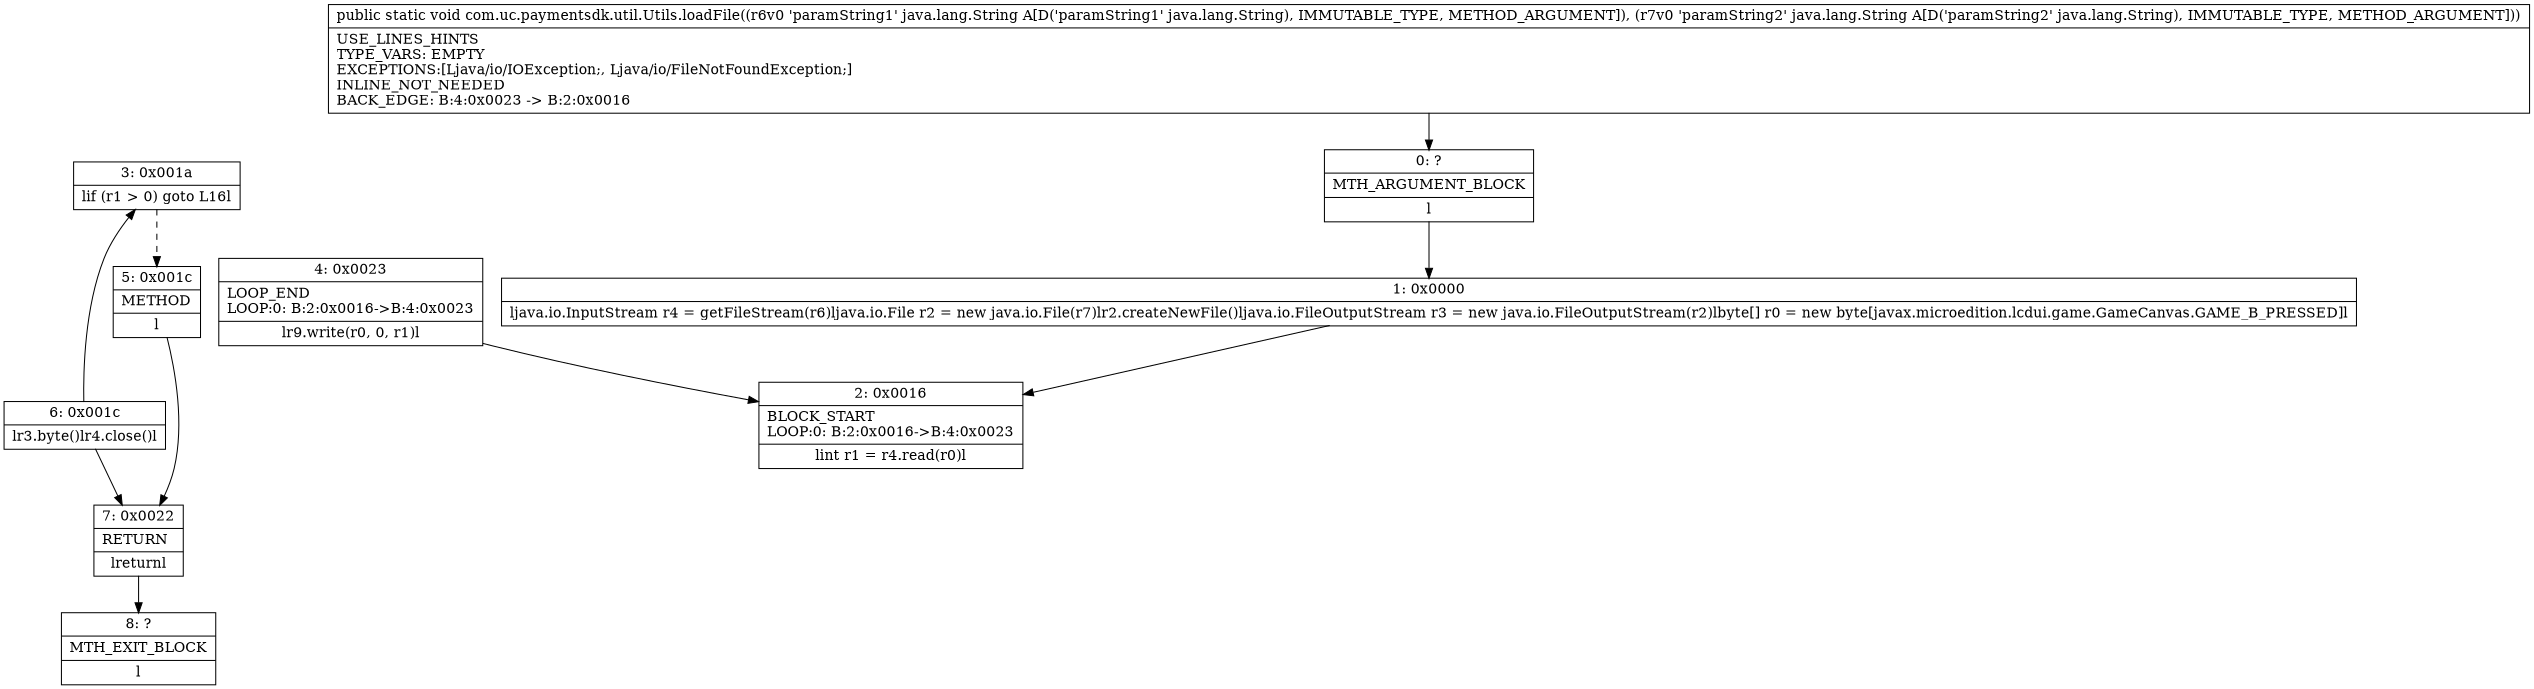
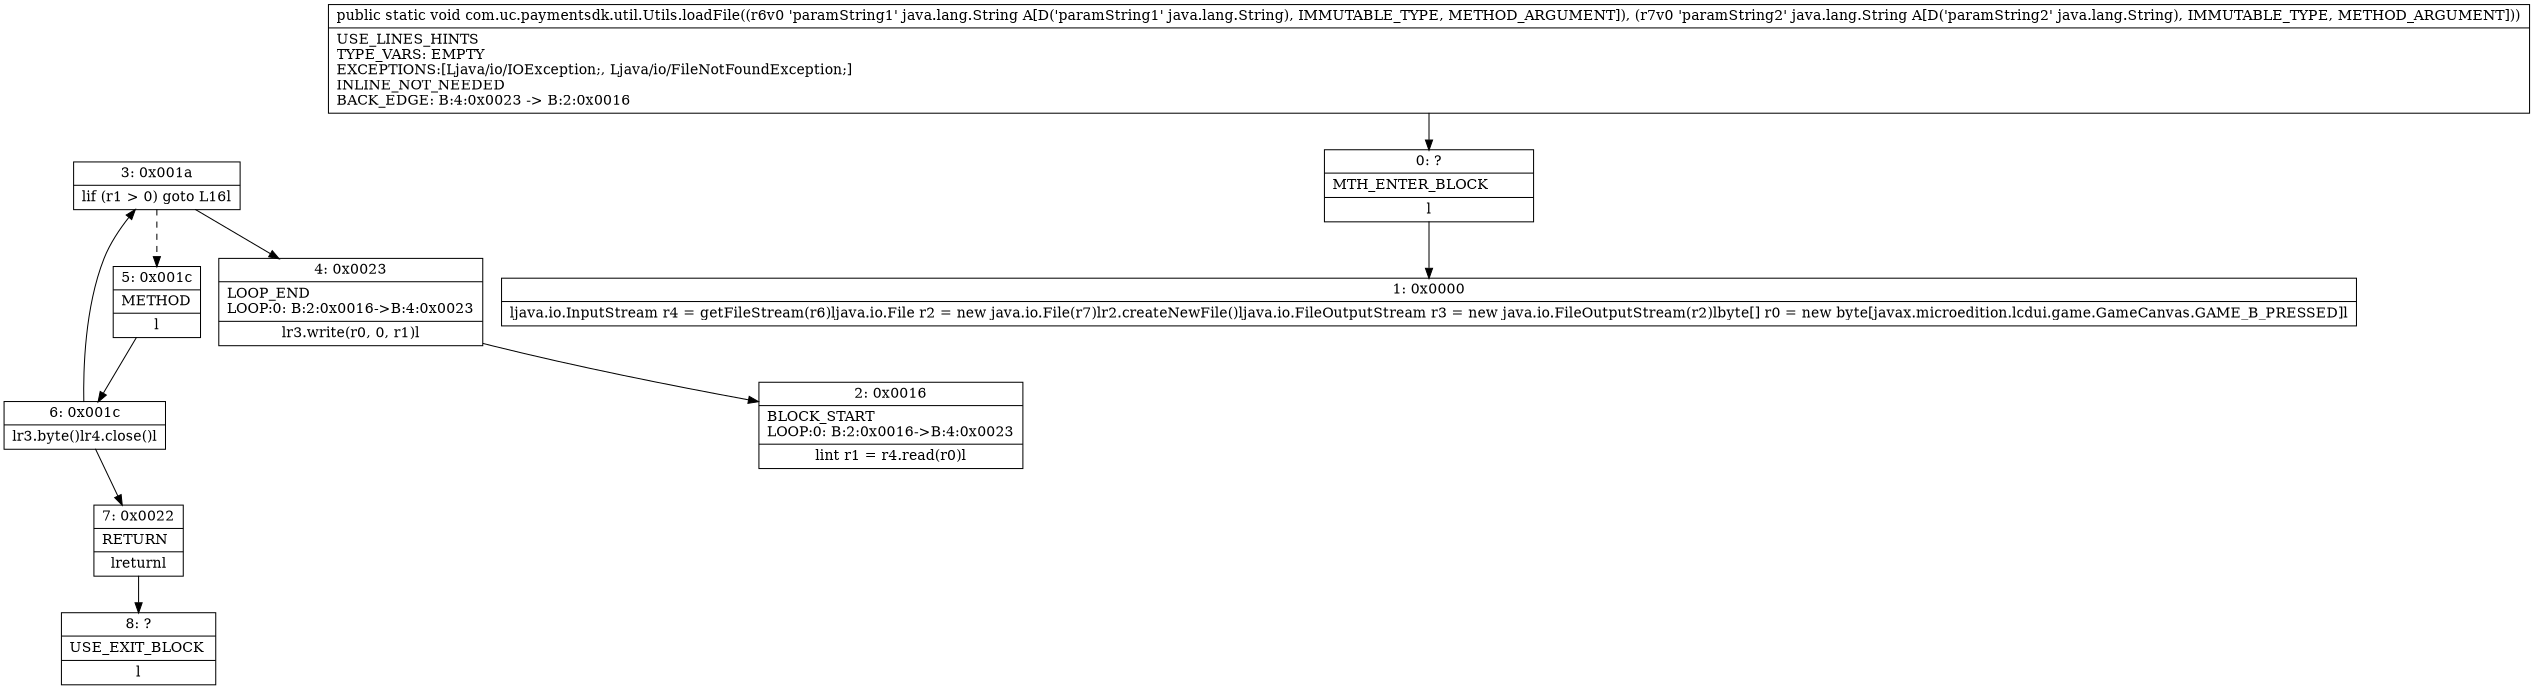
node "0: ?": text "MTH_ARGUMENT_BLOCK" -> "MTH_ENTER_BLOCK"
edge "3: 0x001a" -> "4: 0x0023": added
node "4: 0x0023": text "lr9.write(r0, 0, r1)l" -> "lr3.write(r0, 0, r1)l"
edge "1: 0x0000" -> "2: 0x0016": removed
edge "5: 0x001c" -> "7: 0x0022": now "5: 0x001c" -> "6: 0x001c"
node "8: ?": text "MTH_EXIT_BLOCK" -> "USE_EXIT_BLOCK"
